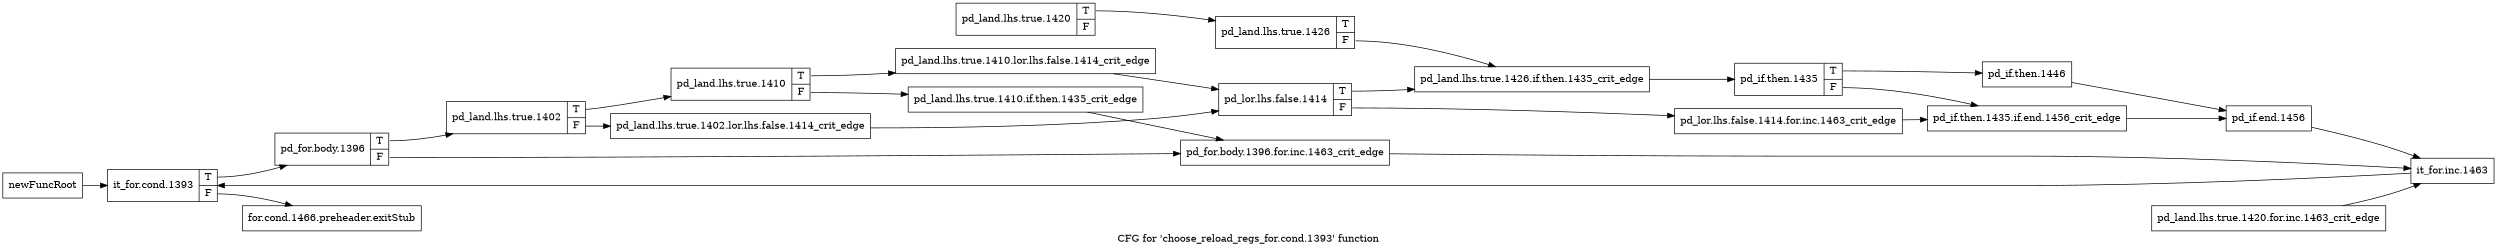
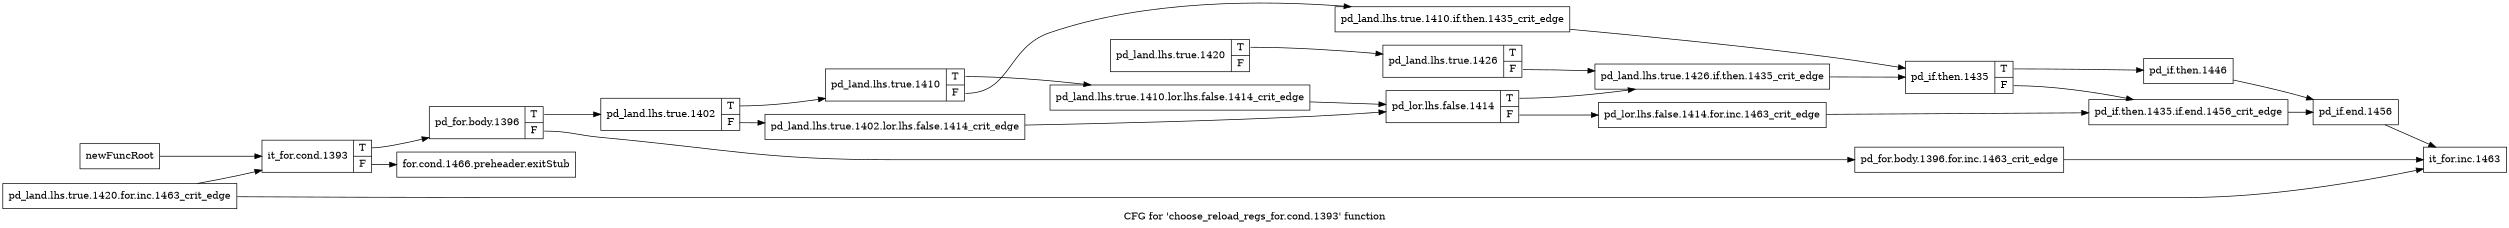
edge "pd_land.lhs.true.1410.if.then.1435_crit_edge" -> "pd_for.body.1396.for.inc.1463_crit_edge": now "pd_land.lhs.true.1410.if.then.1435_crit_edge" -> "pd_if.then.1435"
edge "it_for.inc.1463" -> "it_for.cond.1393": now "pd_land.lhs.true.1420.for.inc.1463_crit_edge" -> "it_for.cond.1393"
